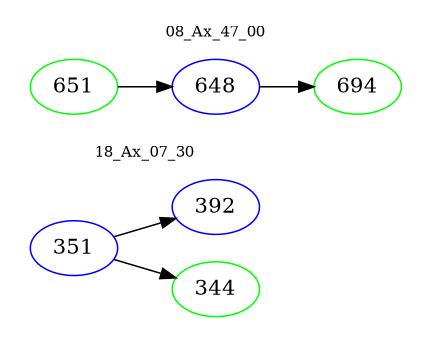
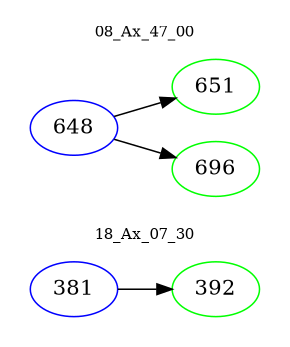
edge "651" -> "648": reversed
node "694": label "694" -> "696"
node "392": color blue -> green
node "351": label "351" -> "381"
node "344": removed
